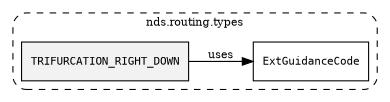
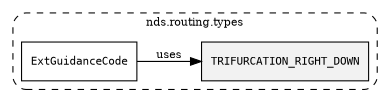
edge "TRIFURCATION_RIGHT_DOWN" -> "ExtGuidanceCode": reversed
